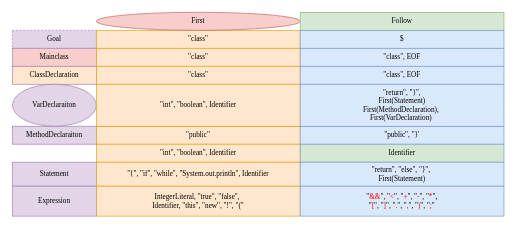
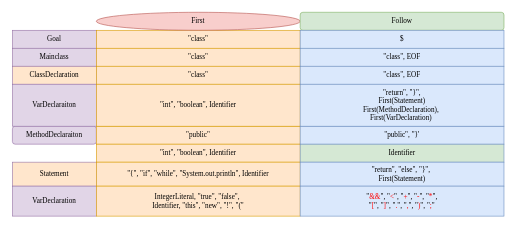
node "Follow": shape rectangle -> rounded rectangle
node "Goal": style dashed -> solid
node "Mainclass": fillcolor #f8cecc -> #e1d5e7
node "VarDeclaraiton": shape ellipse -> rectangle
node "MethodDeclaraiton": shape rectangle -> rounded rectangle
node "Statement": fillcolor #e1d5e7 -> #ffe6cc
node "Expression": label "Expression" -> "VarDeclaration"
